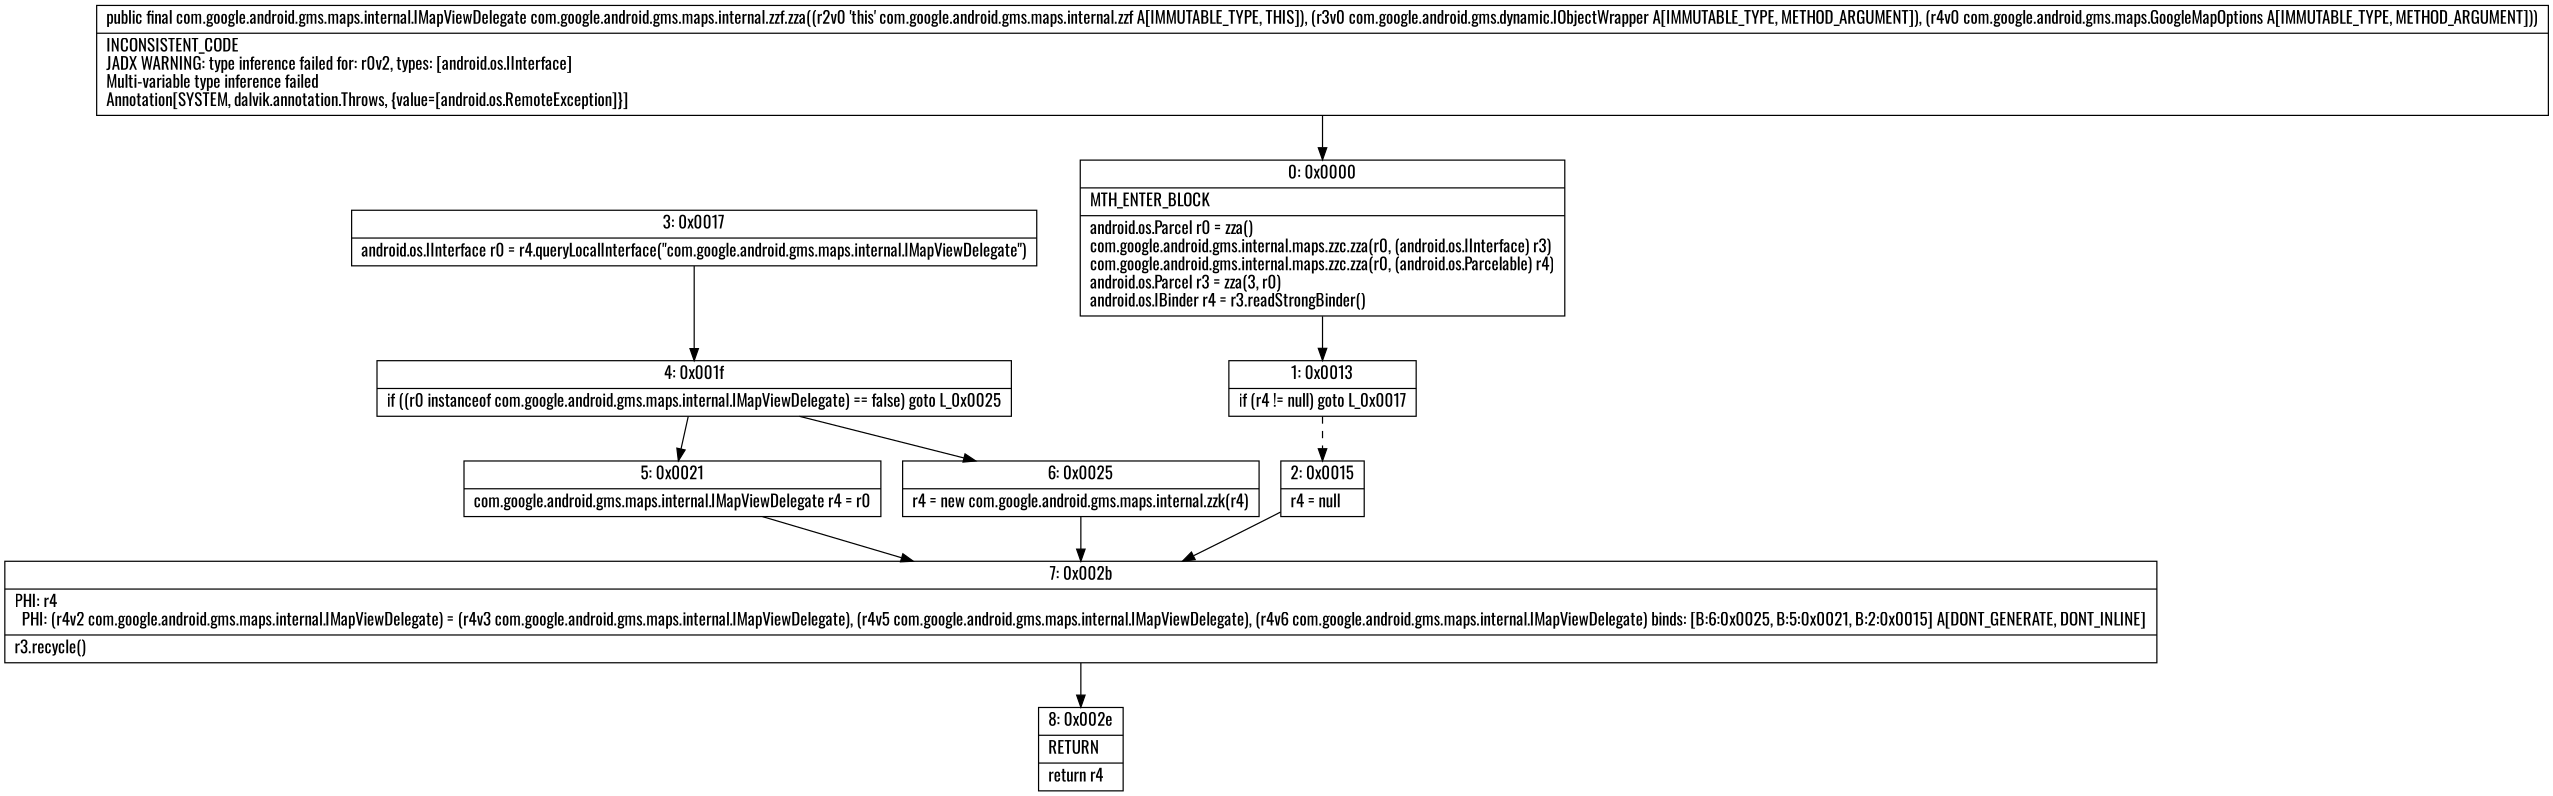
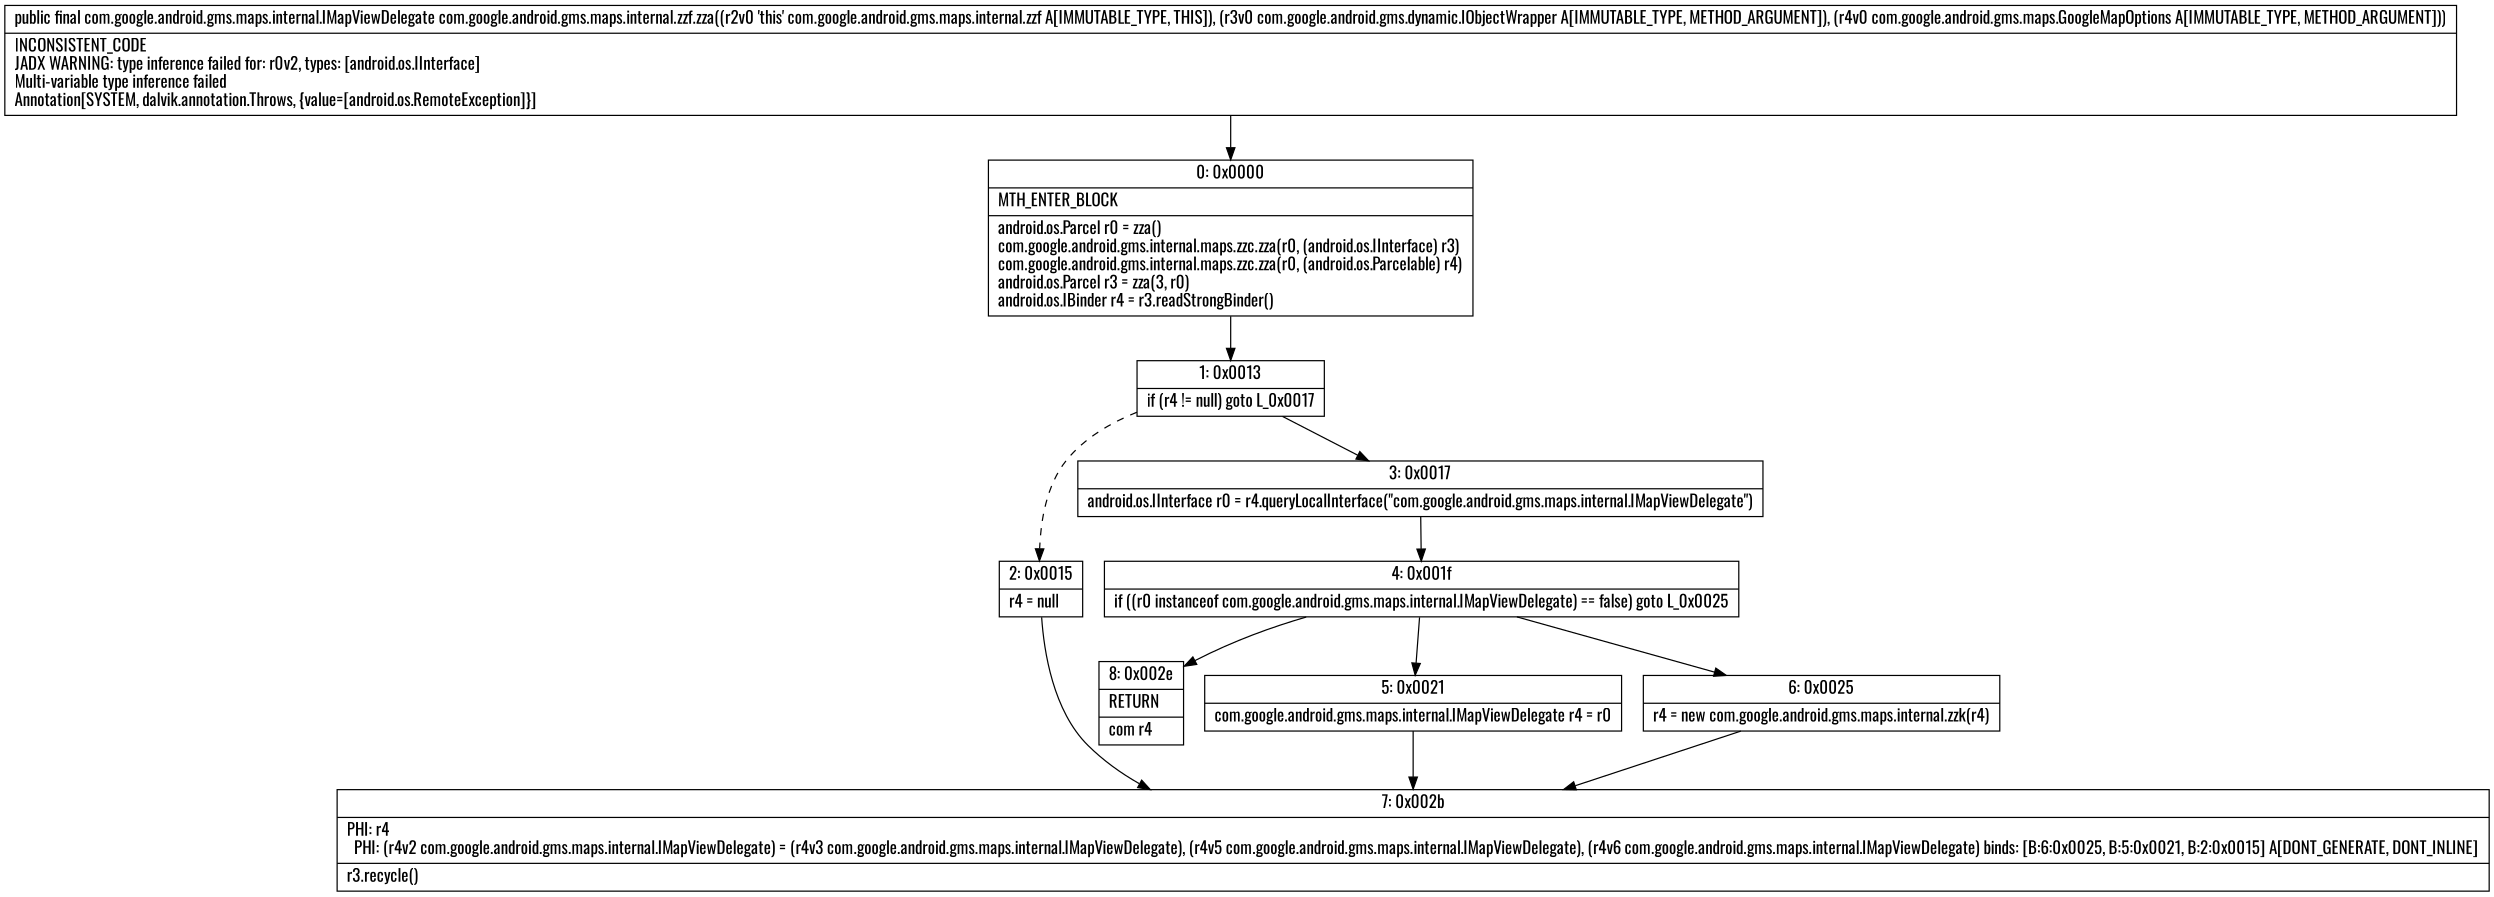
edge "1: 0x0013" -> "3: 0x0017": added
edge "7: 0x002b" -> "8: 0x002e": now "4: 0x001f" -> "8: 0x002e"
node "8: 0x002e": text "return r4" -> "com r4"
